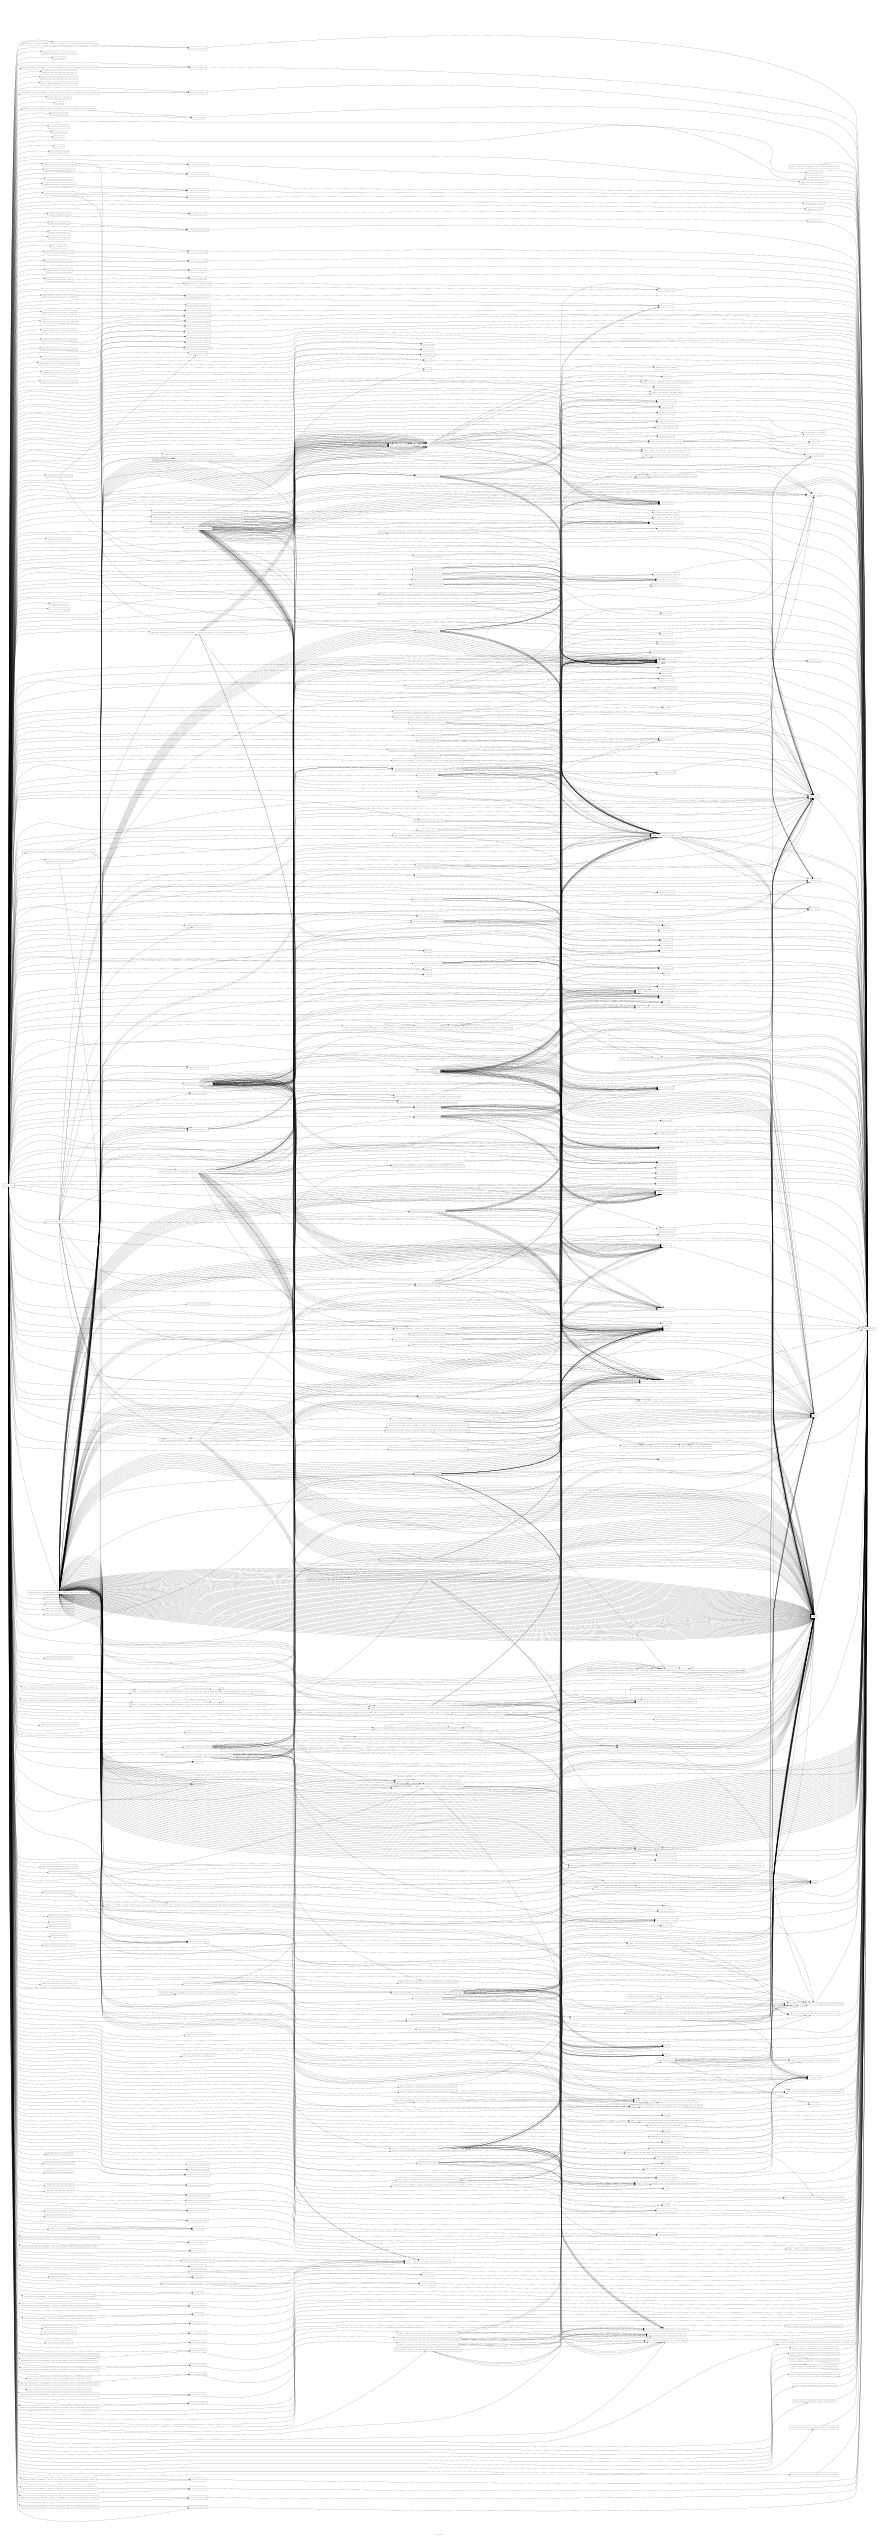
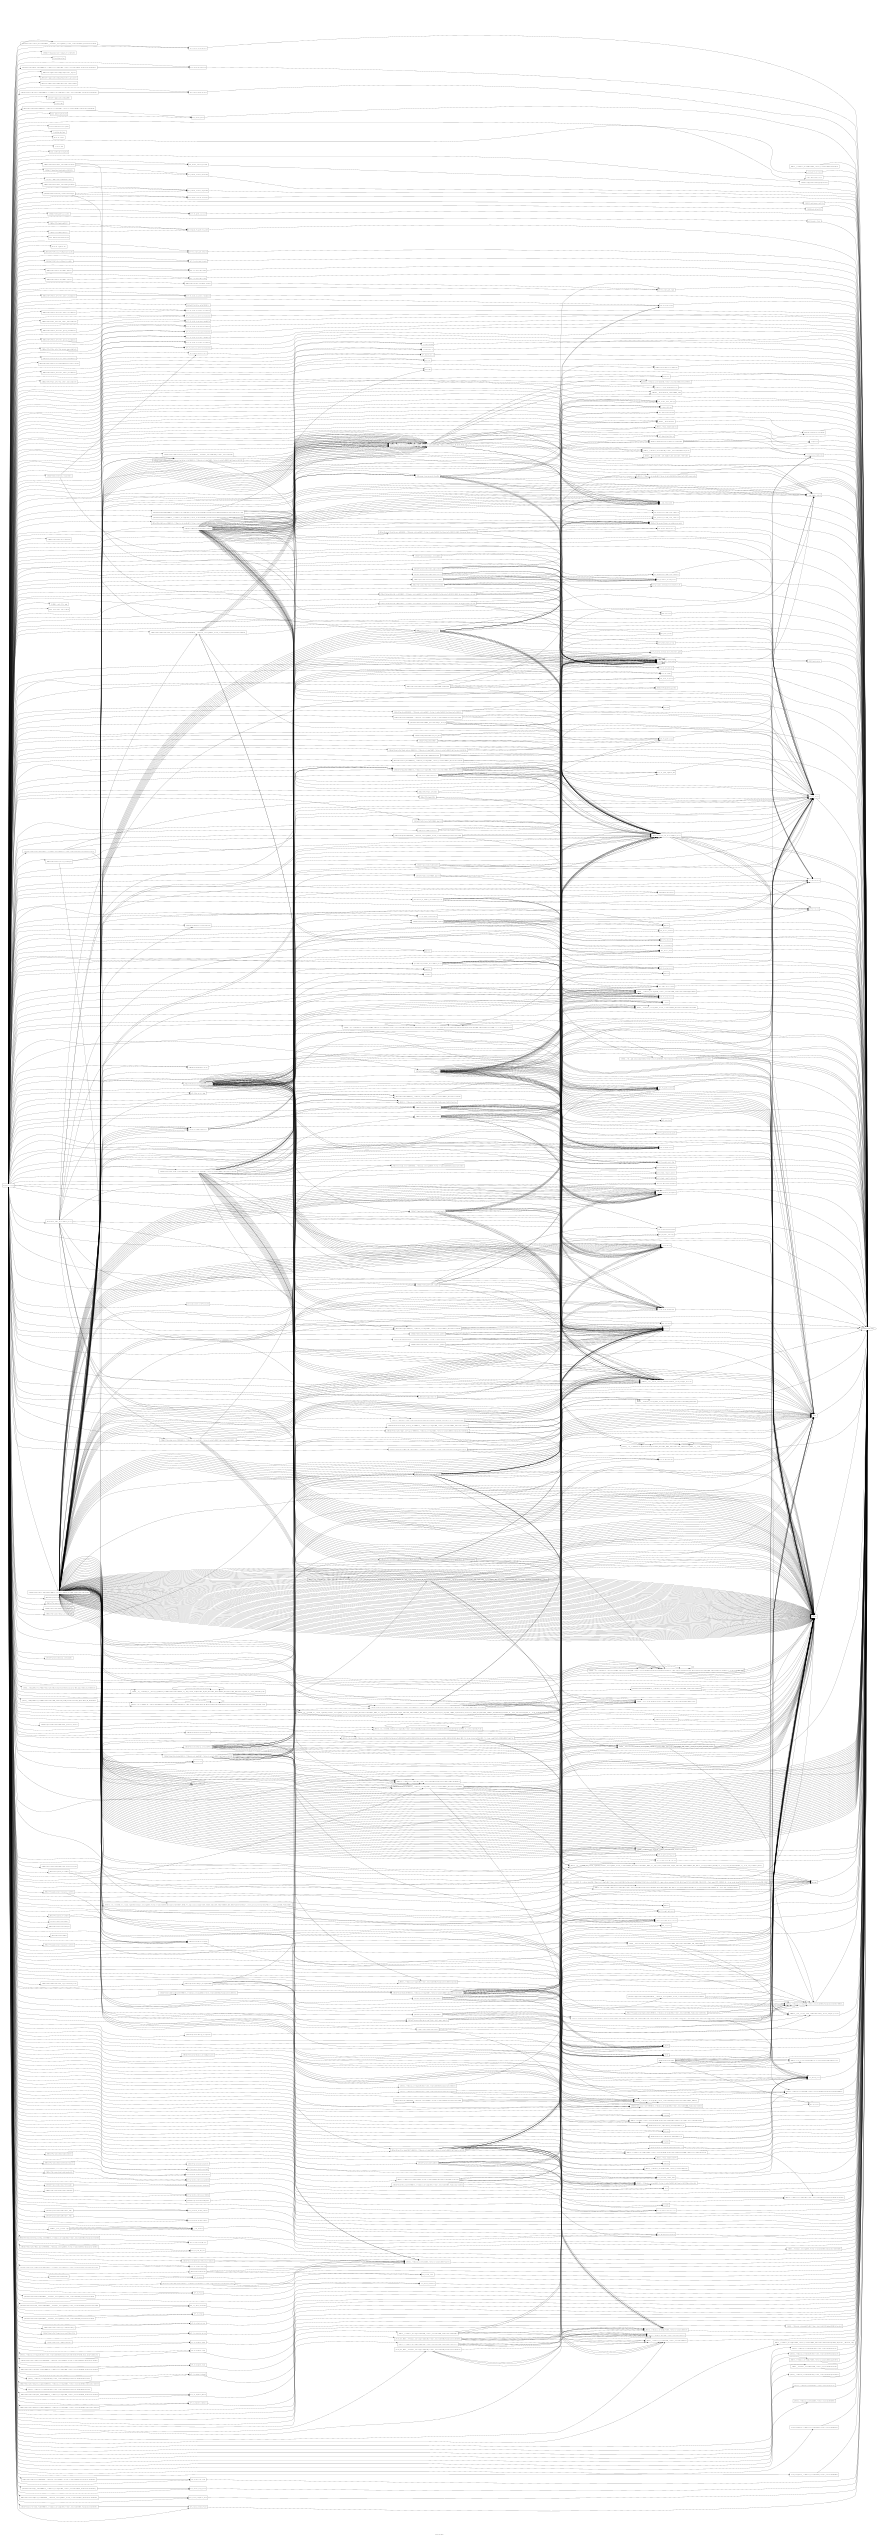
node "atf_process_status_signaled": added
